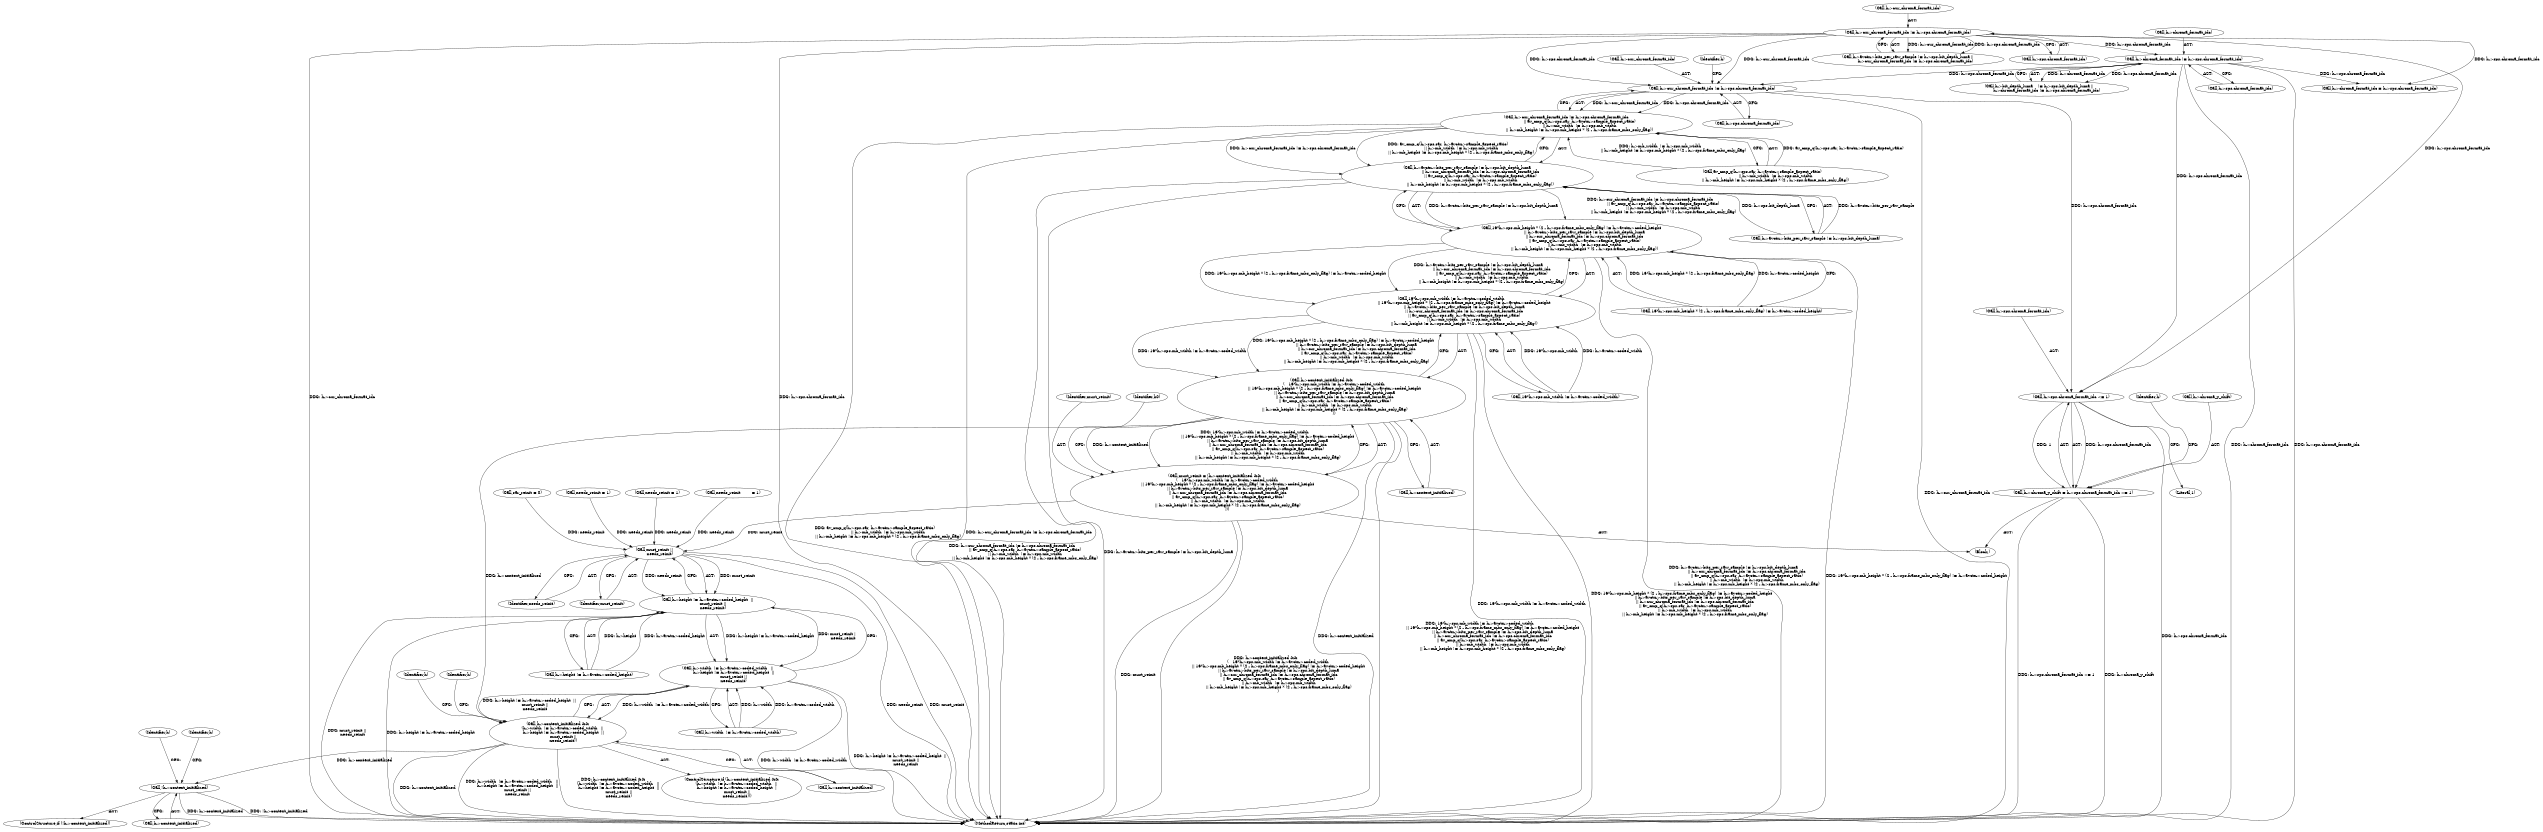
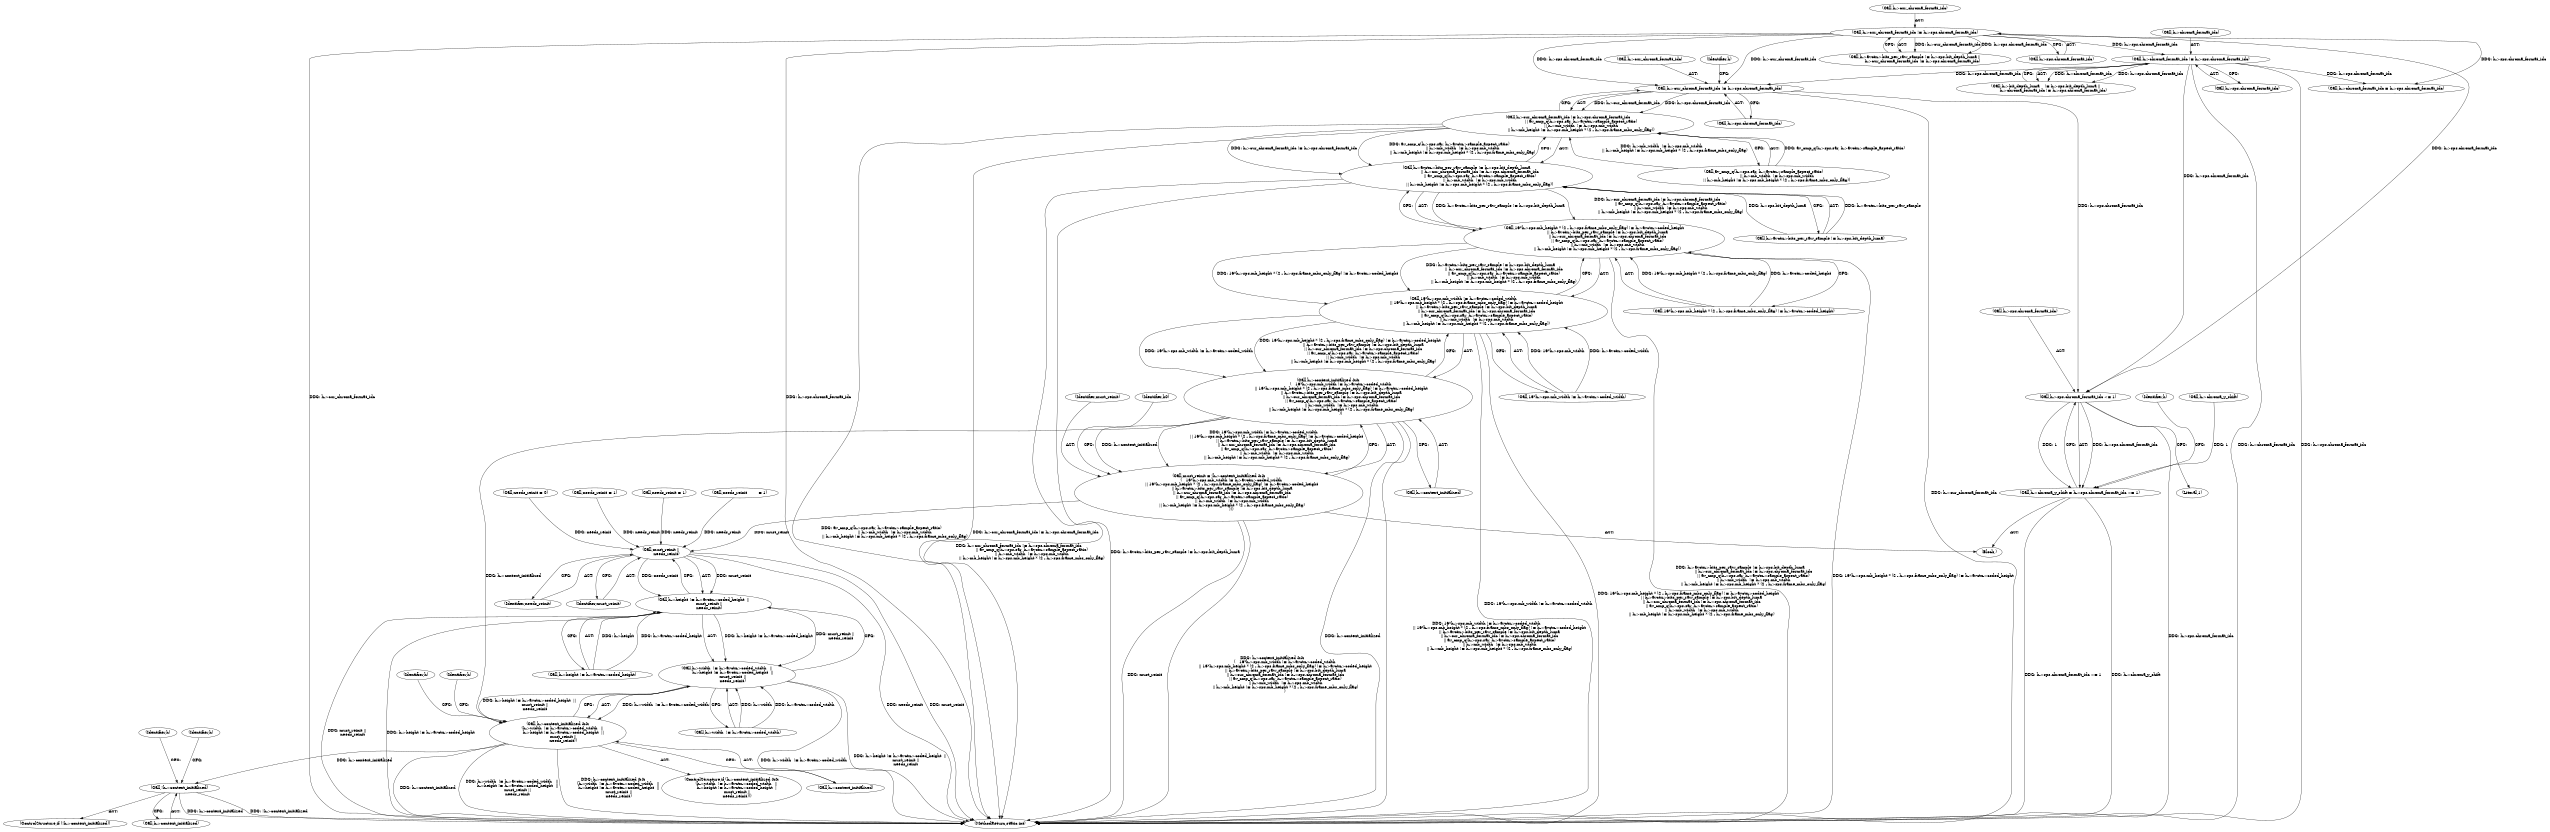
edge "(Call,h->chroma_y_shift = h->sps.chroma_format_idc <= 1)" -> "(Call,h->sps.chroma_format_idc <= 1)": label "AST: " -> "CFG: "
edge "(Call,h->chroma_y_shift)" -> "(Call,h->chroma_y_shift = h->sps.chroma_format_idc <= 1)": label "AST: " -> "DDG: 1"
node "(Call,sar_reinit = 0)": label "(Call,sar_reinit = 0)" -> "(Call,needs_reinit = 0)"
